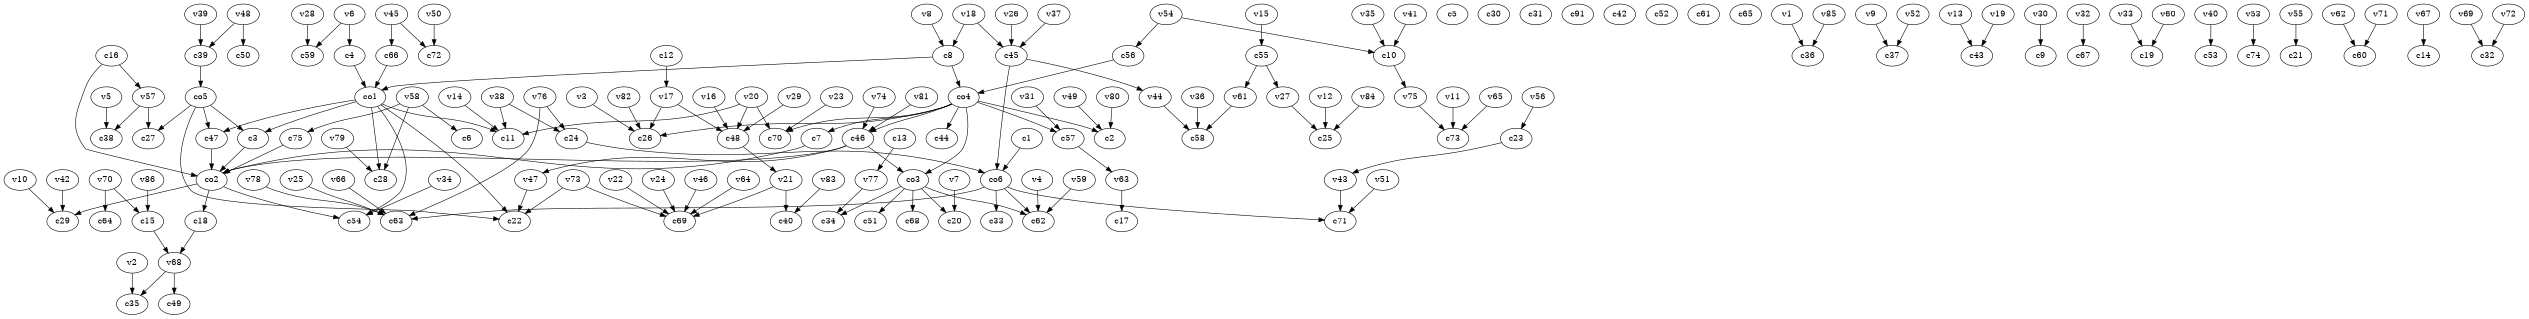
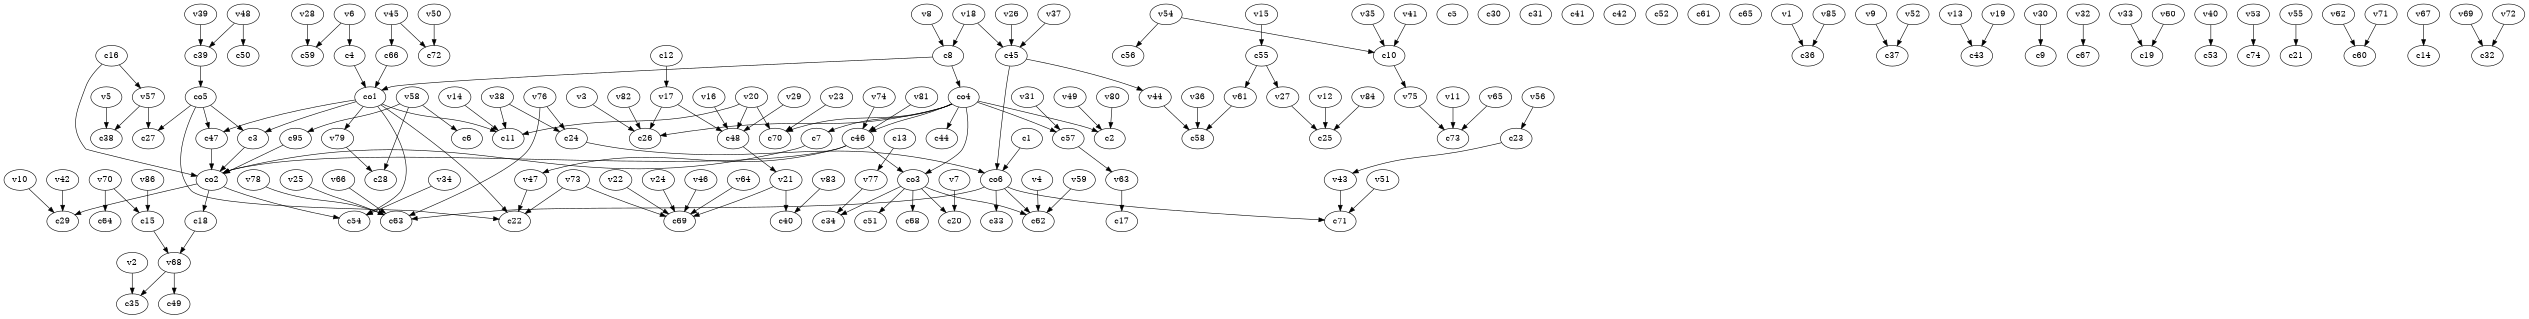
node "c91": label "c91" -> "c41"
edge "c56" -> "co4": removed
edge "co1" -> "c28": now "co1" -> "v79"
node "c75": label "c75" -> "c95"
